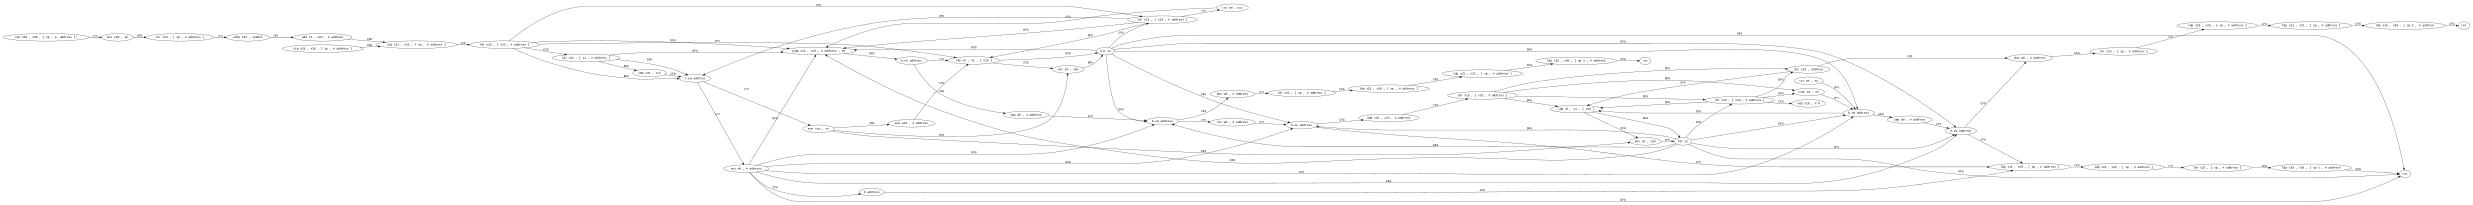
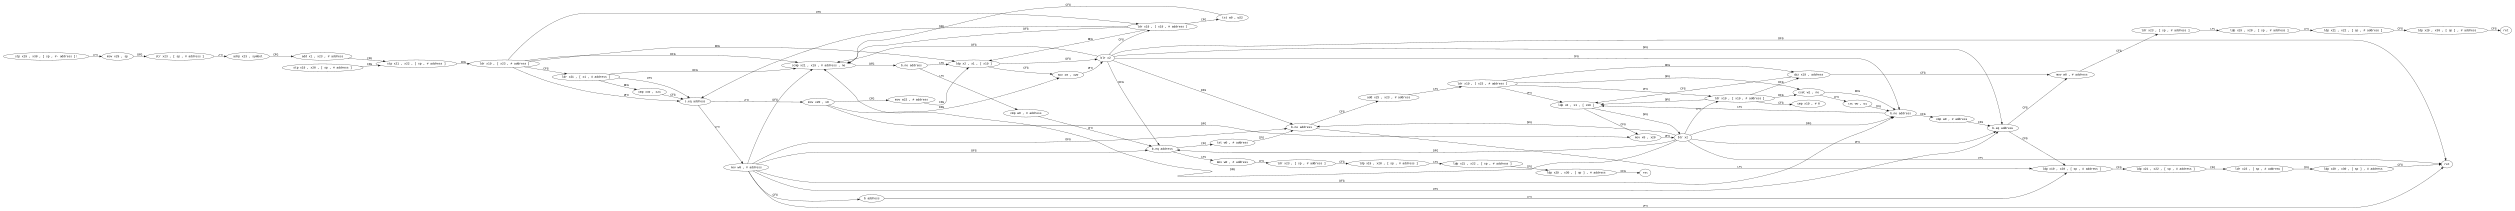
edge "cset w1 , ne" -> "tst w0 , w1": added, label "CFG"
